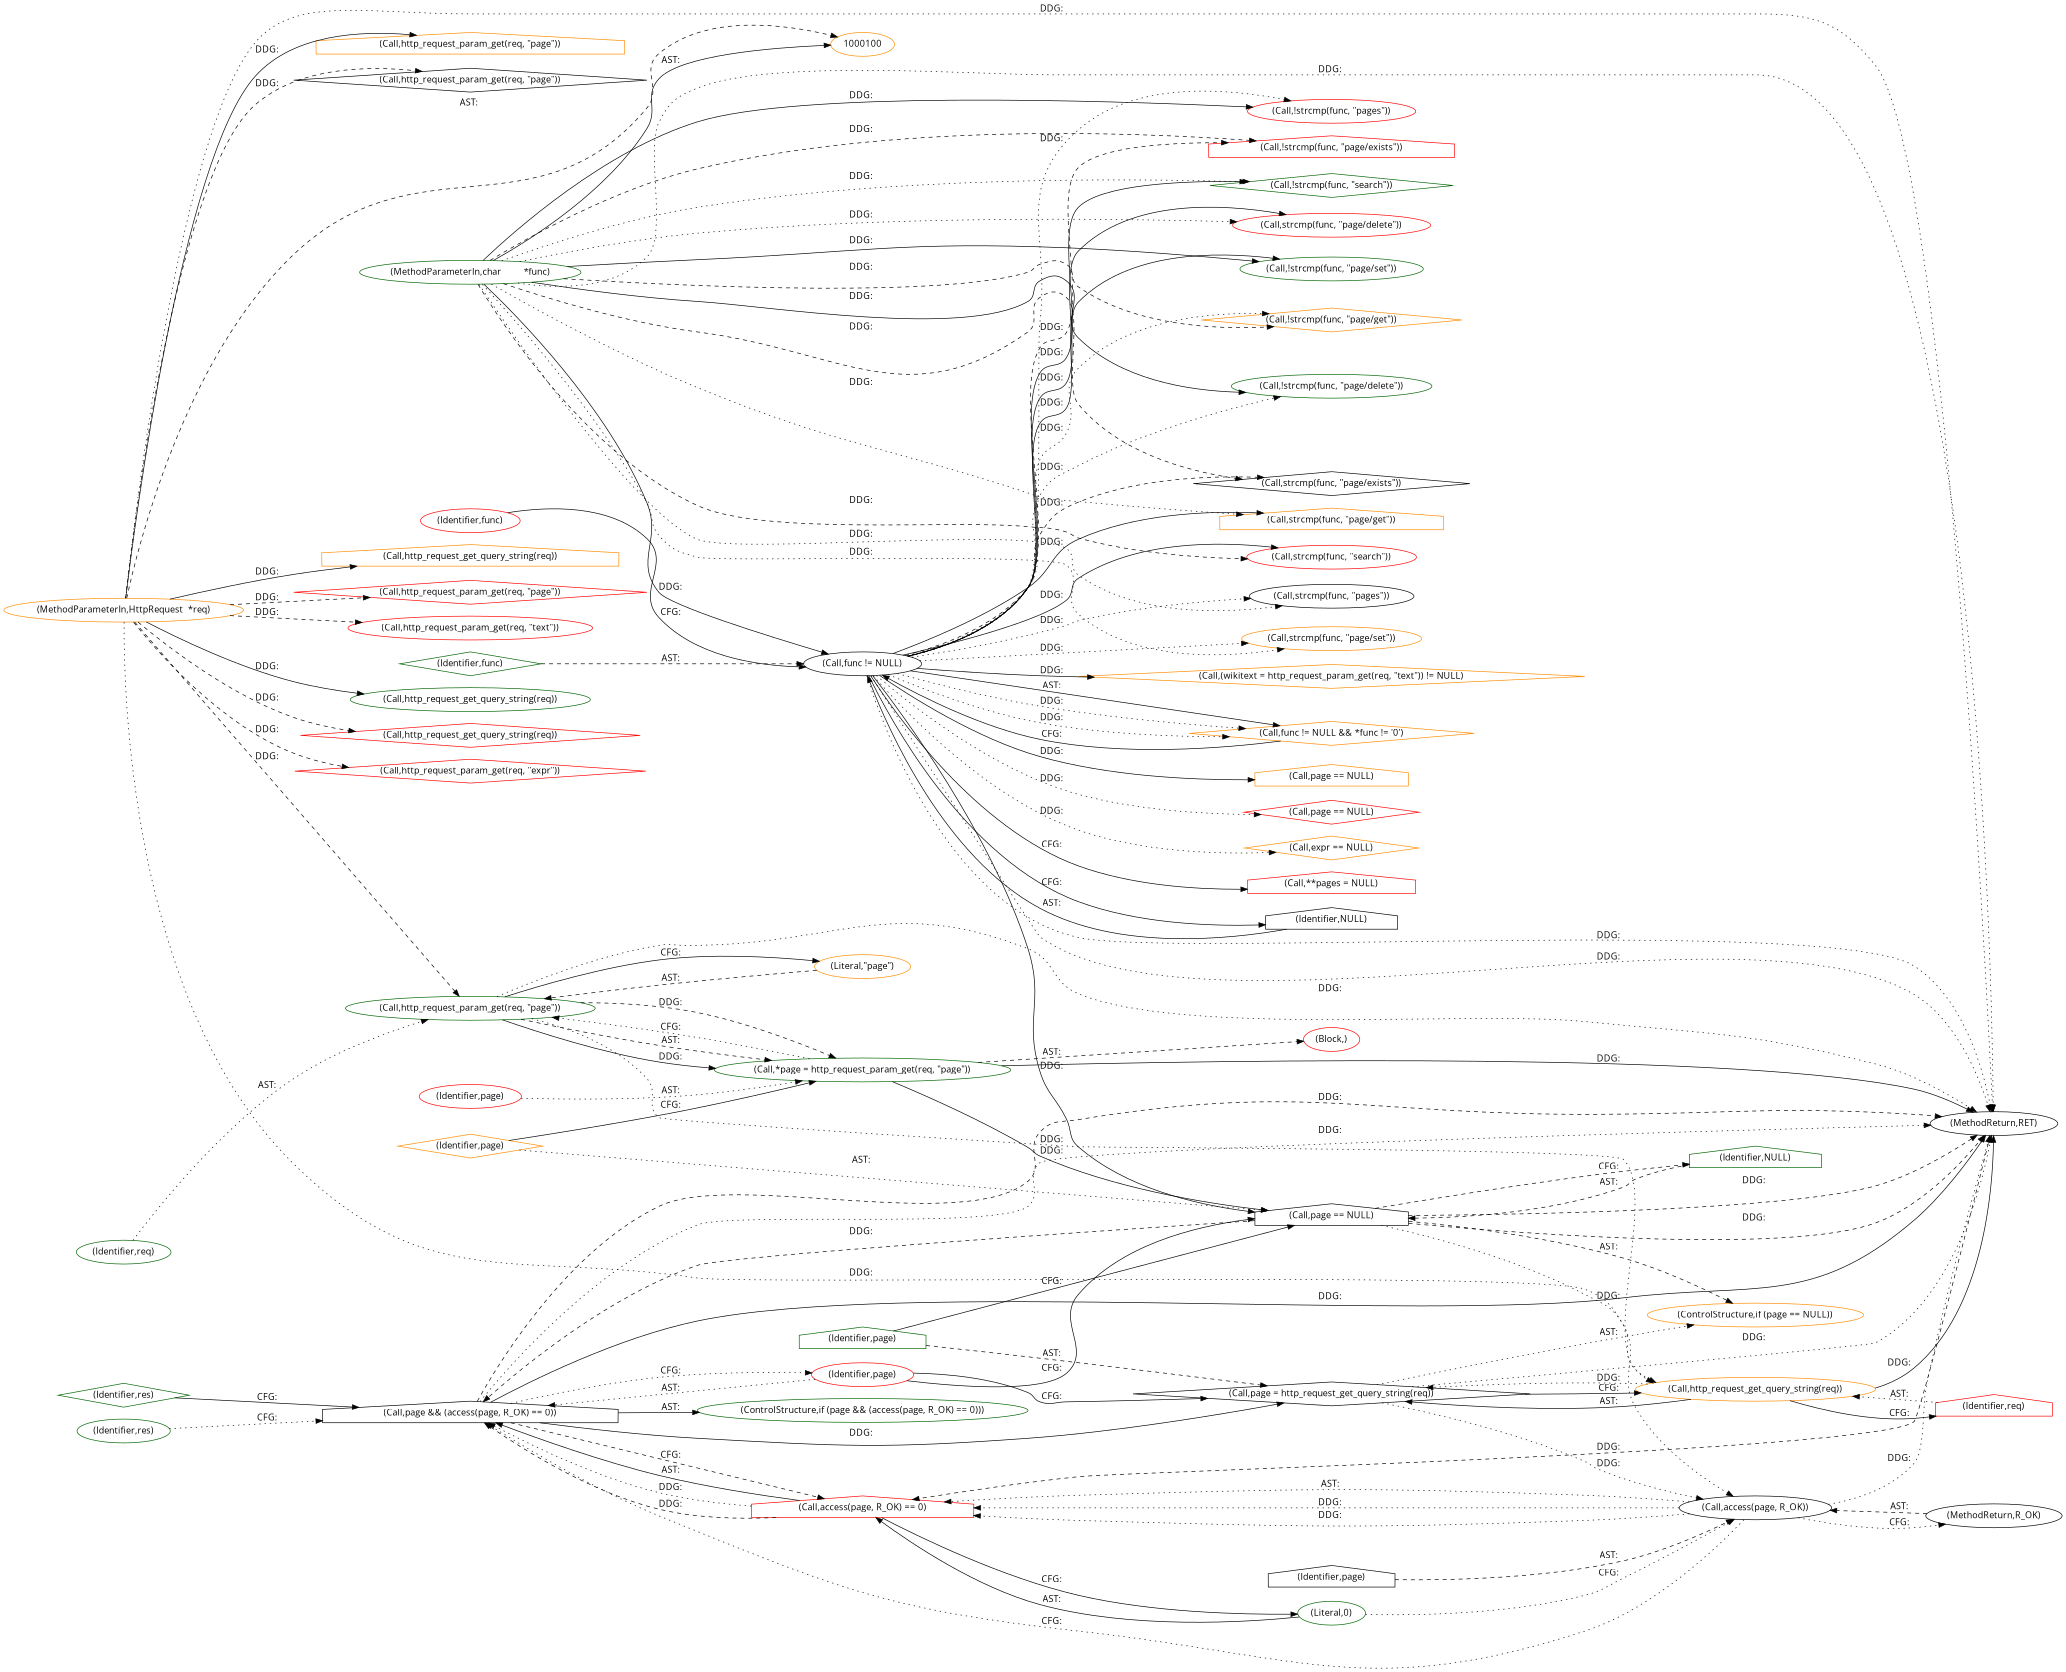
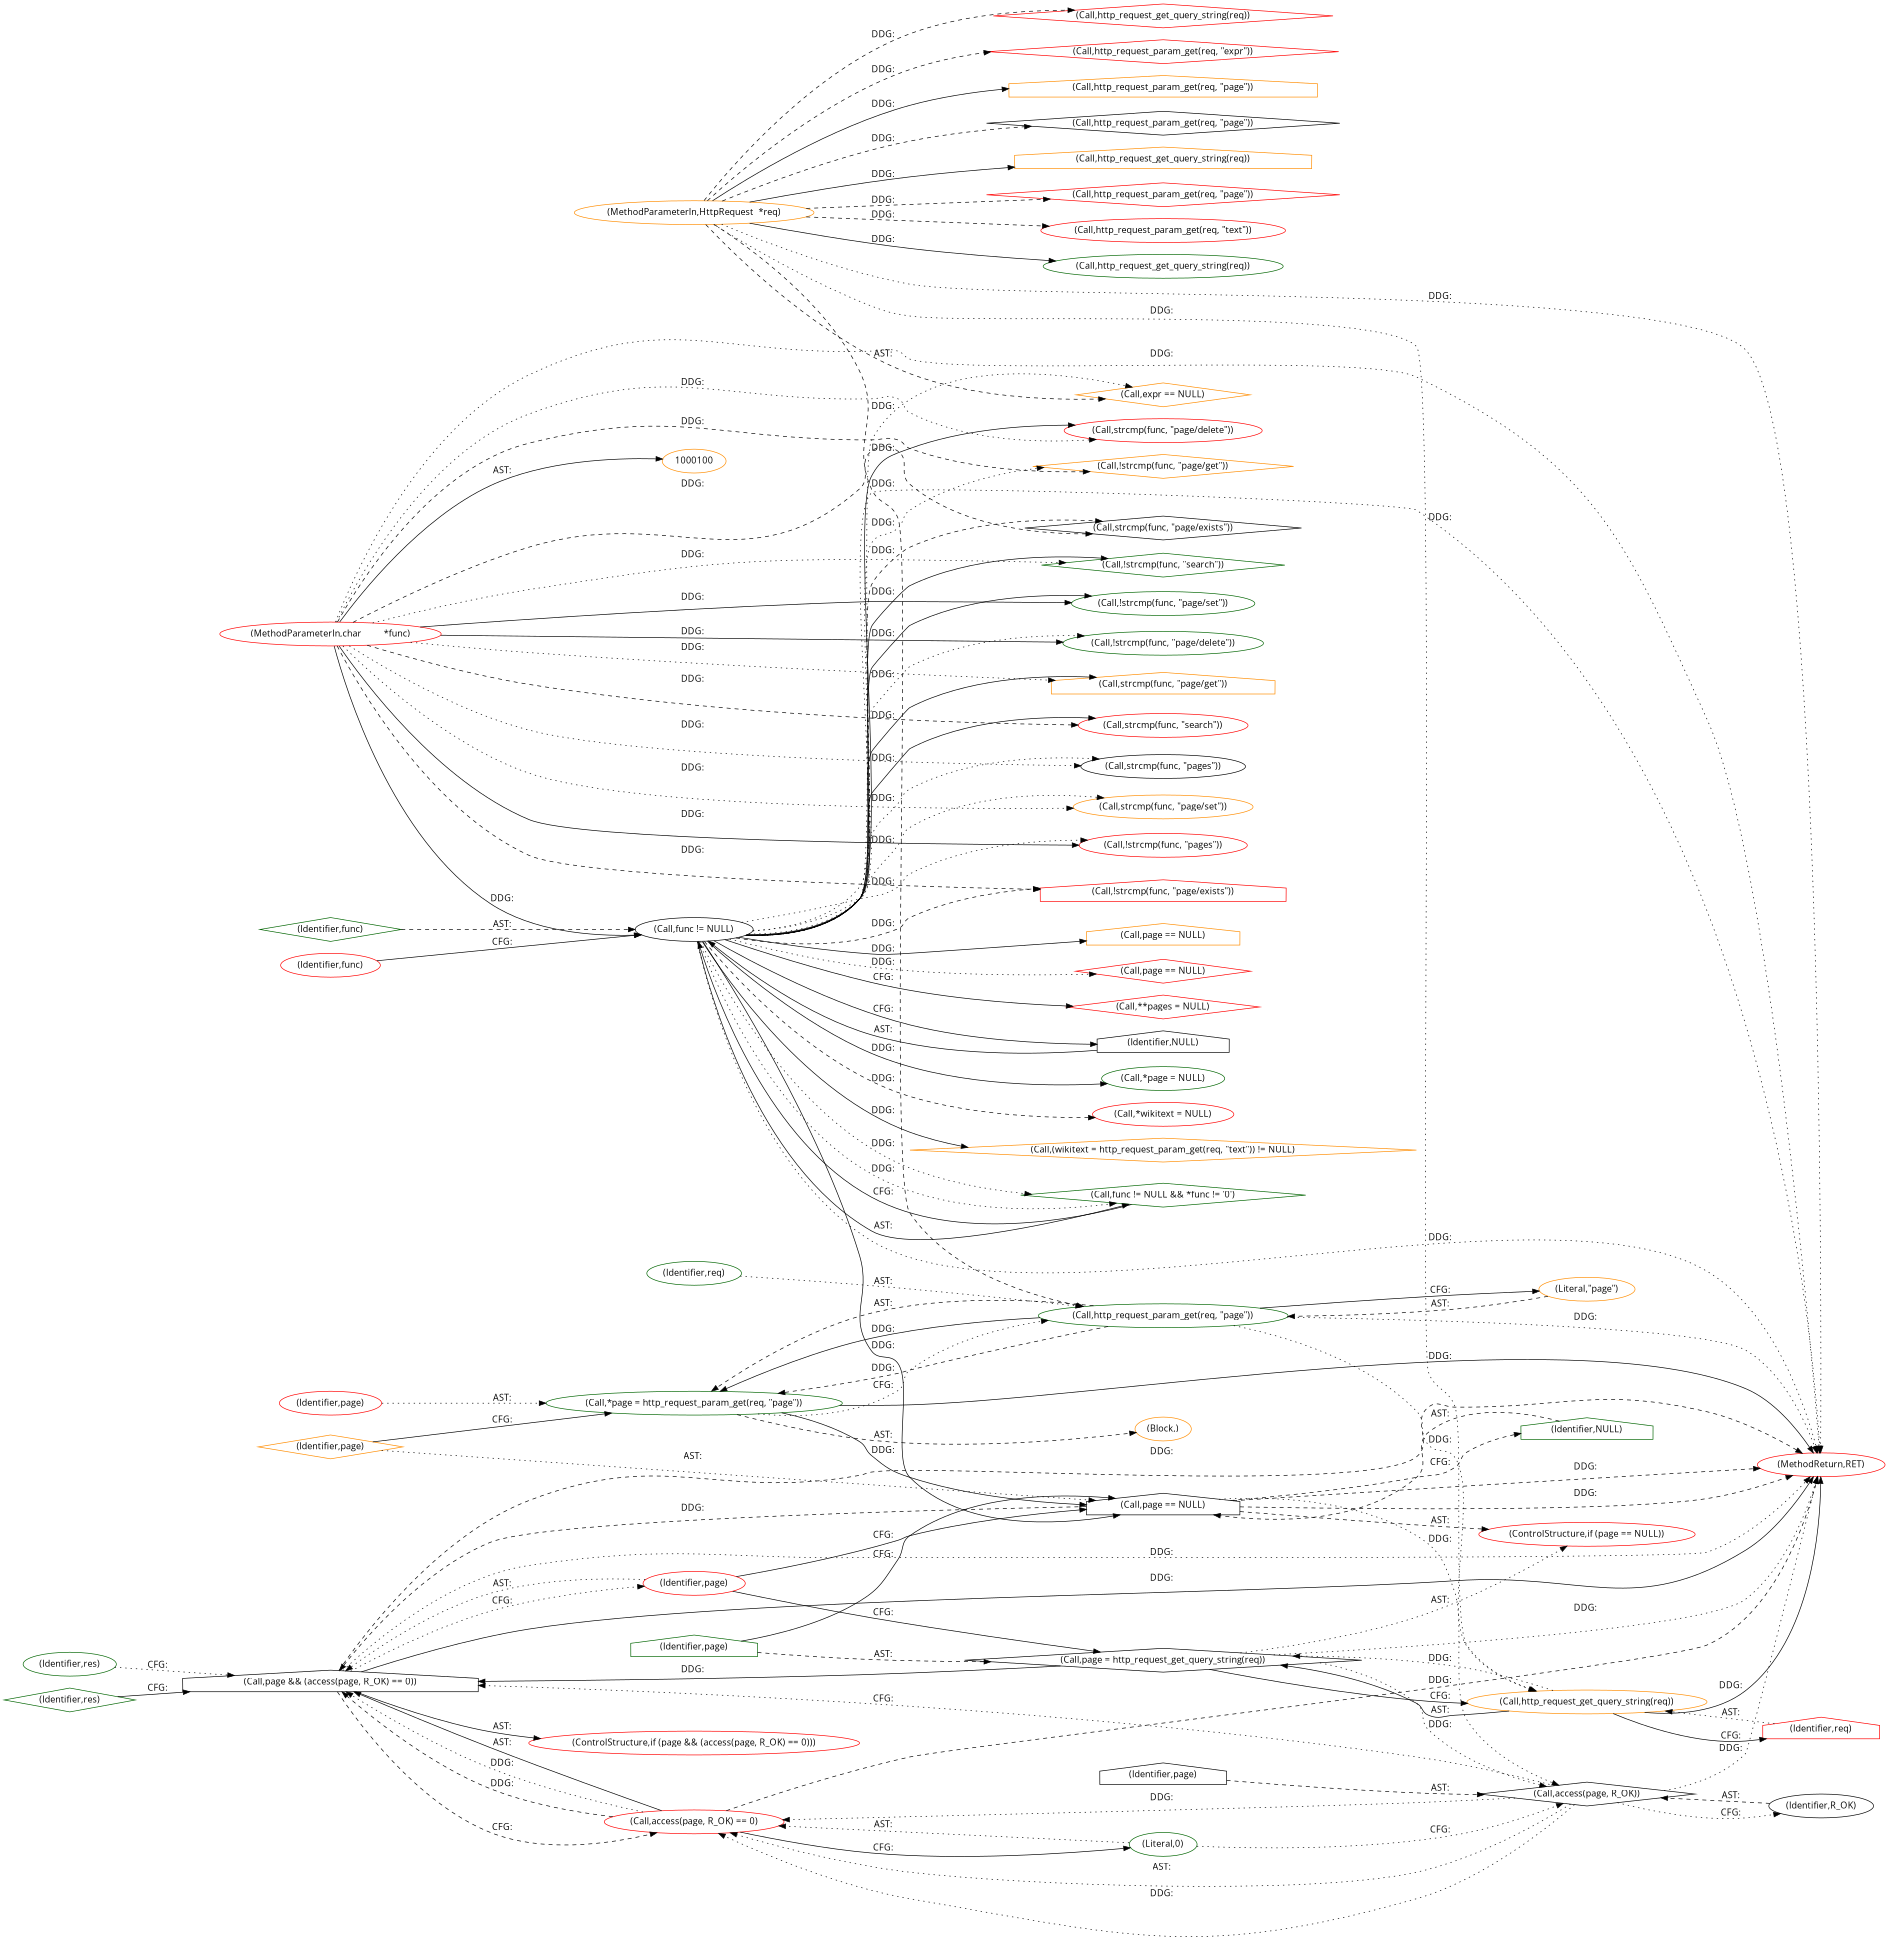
edge "(MethodParameterIn,HttpRequest  *req)" -> "1000100": now "(MethodParameterIn,HttpRequest  *req)" -> "(Call,expr == NULL)"
node "(MethodParameterIn,char         *func)": color darkgreen -> red
node "(Call,func != NULL && *func != '0')": color darkorange -> darkgreen
node "(Call,**pages = NULL)": shape house -> diamond
node "(Block,)": color red -> darkorange
node "(Call,*page = NULL)": added
node "(Call,*wikitext = NULL)": added
node "(MethodReturn,RET)": color black -> red
node "(ControlStructure,if (page == NULL))": color darkorange -> red
node "(ControlStructure,if (page && (access(page, R_OK) == 0)))": color darkgreen -> red
edge "(Call,page && (access(page, R_OK) == 0))" -> "(Call,page = http_request_get_query_string(req))": reversed
edge "(MethodReturn,RET)" -> "(Call,access(page, R_OK) == 0)": reversed
node "(Call,access(page, R_OK) == 0)": shape house -> ellipse
node "(Call,access(page, R_OK))": shape ellipse -> diamond
node "(MethodReturn,R_OK)": label "(MethodReturn,R_OK)" -> "(Identifier,R_OK)"
edge "(Literal,0)" -> "(Call,access(page, R_OK) == 0)": style solid -> dotted
